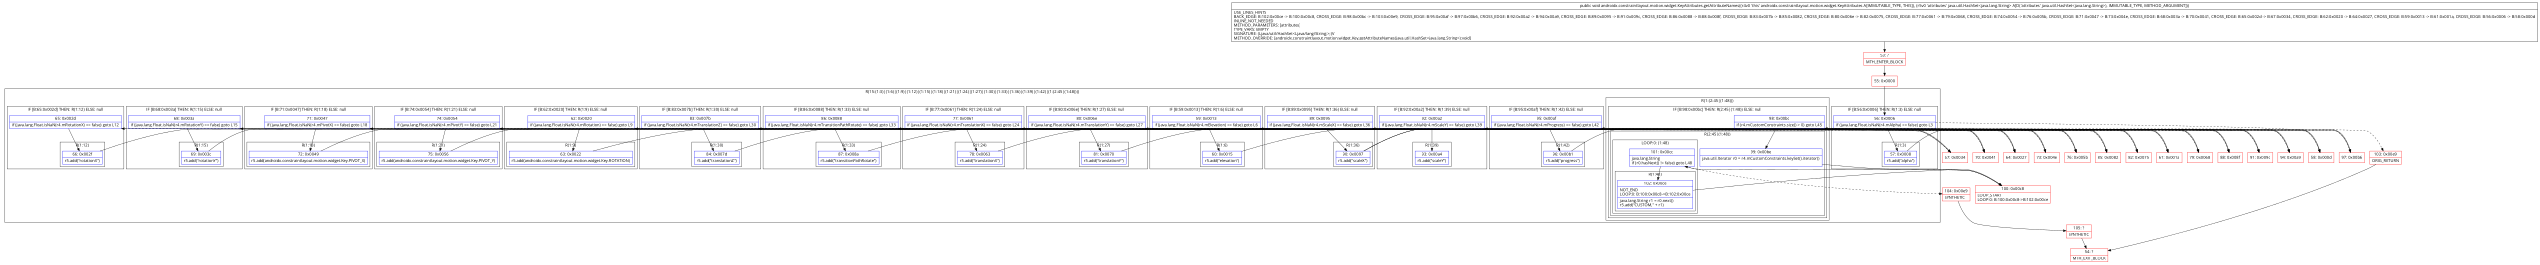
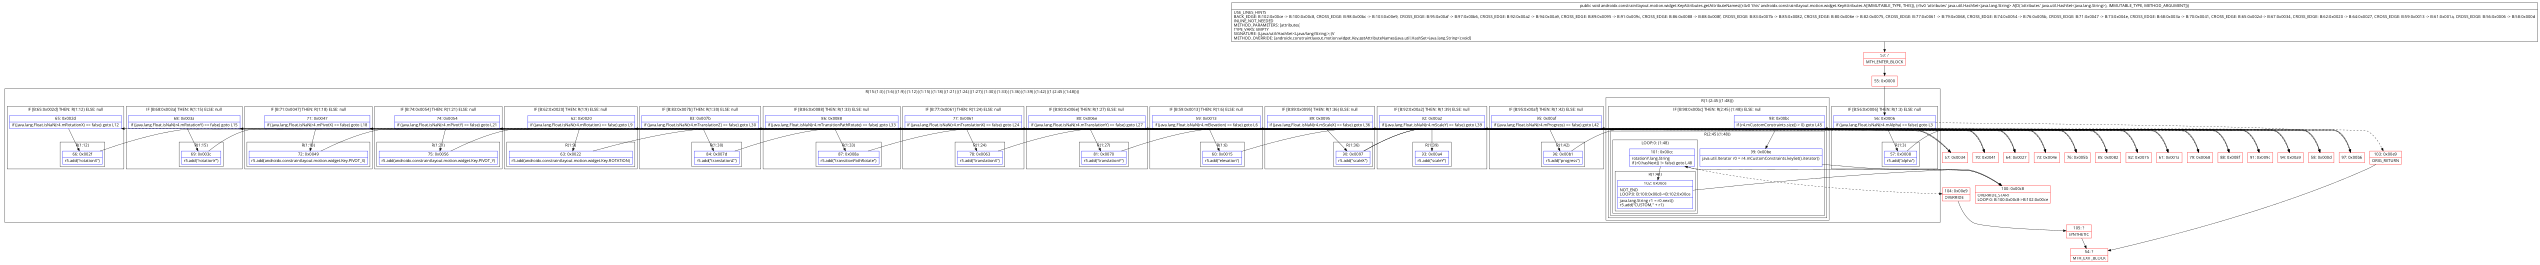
node "101: 0x00cc": text "java.lang.String" -> "rotationY.lang.String"
node "100: 0x00c8": text "LOOP_START" -> "OVERRIDE_START"
node "104: 0x00e9": text "SYNTHETIC" -> "OVERRIDE"
